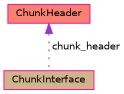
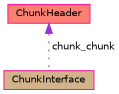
edge "ChunkInterface" -> "ChunkHeader": label " chunk_header" -> " chunk_chunk"
